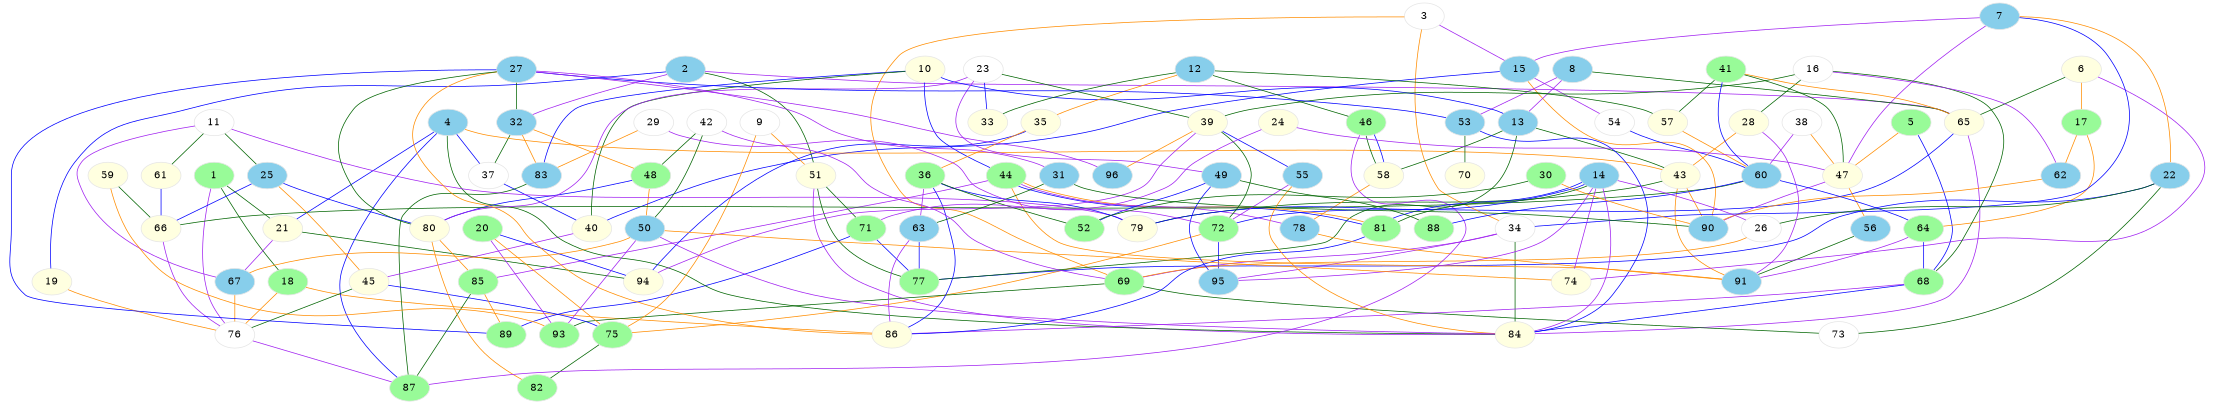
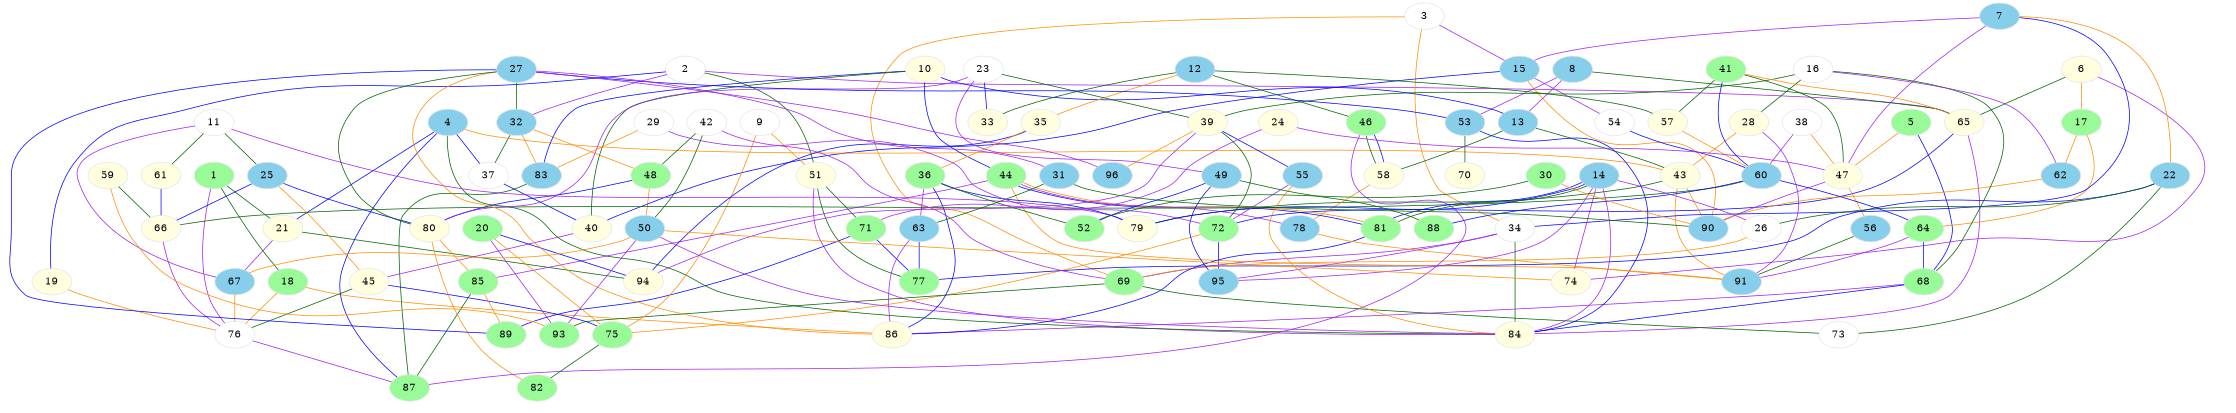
node "2": fillcolor skyblue -> white
edge "13" -- "77": removed
